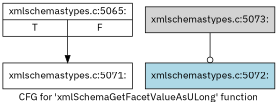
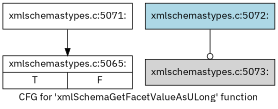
edge "xmlschemastypes.c:5073:" -> "xmlschemastypes.c:5072:": reversed
edge "xmlschemastypes.c:5065:" -> "xmlschemastypes.c:5071:": reversed
